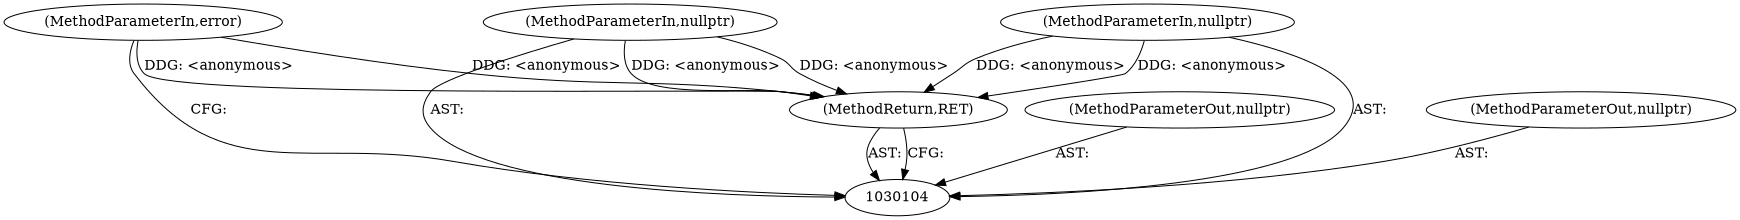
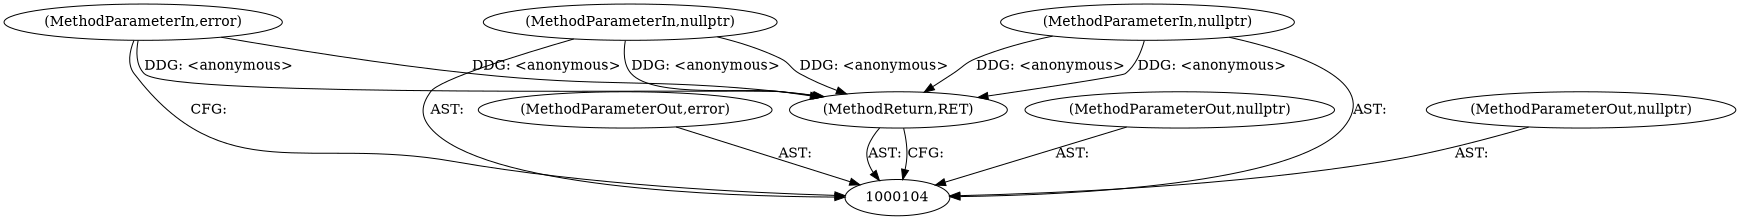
node "(MethodParameterOut,error)": added
node "1030104": label "1030104" -> "1000104"
